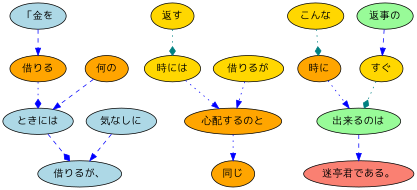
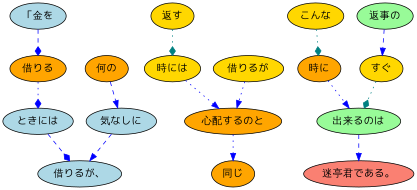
edge "「金を" -> "借りる": arrowhead normal -> diamond
edge "何の" -> "ときには": now "何の" -> "気なしに"
